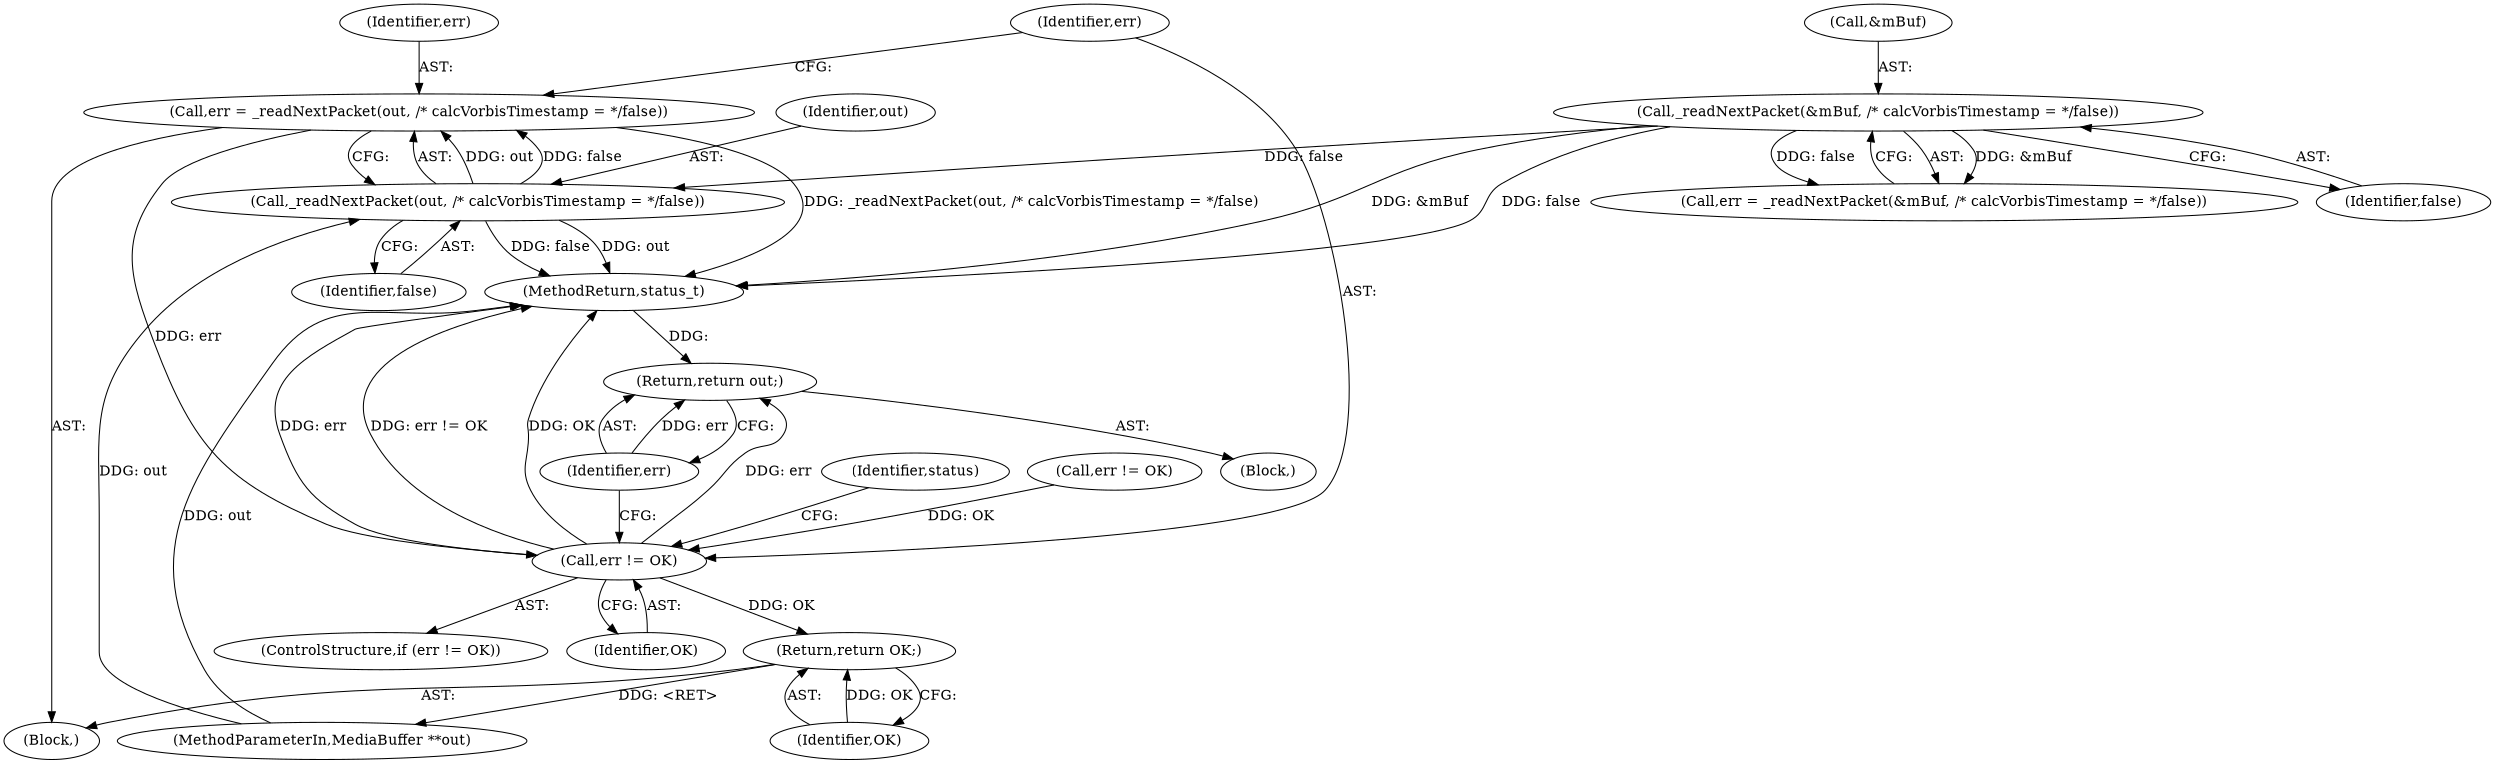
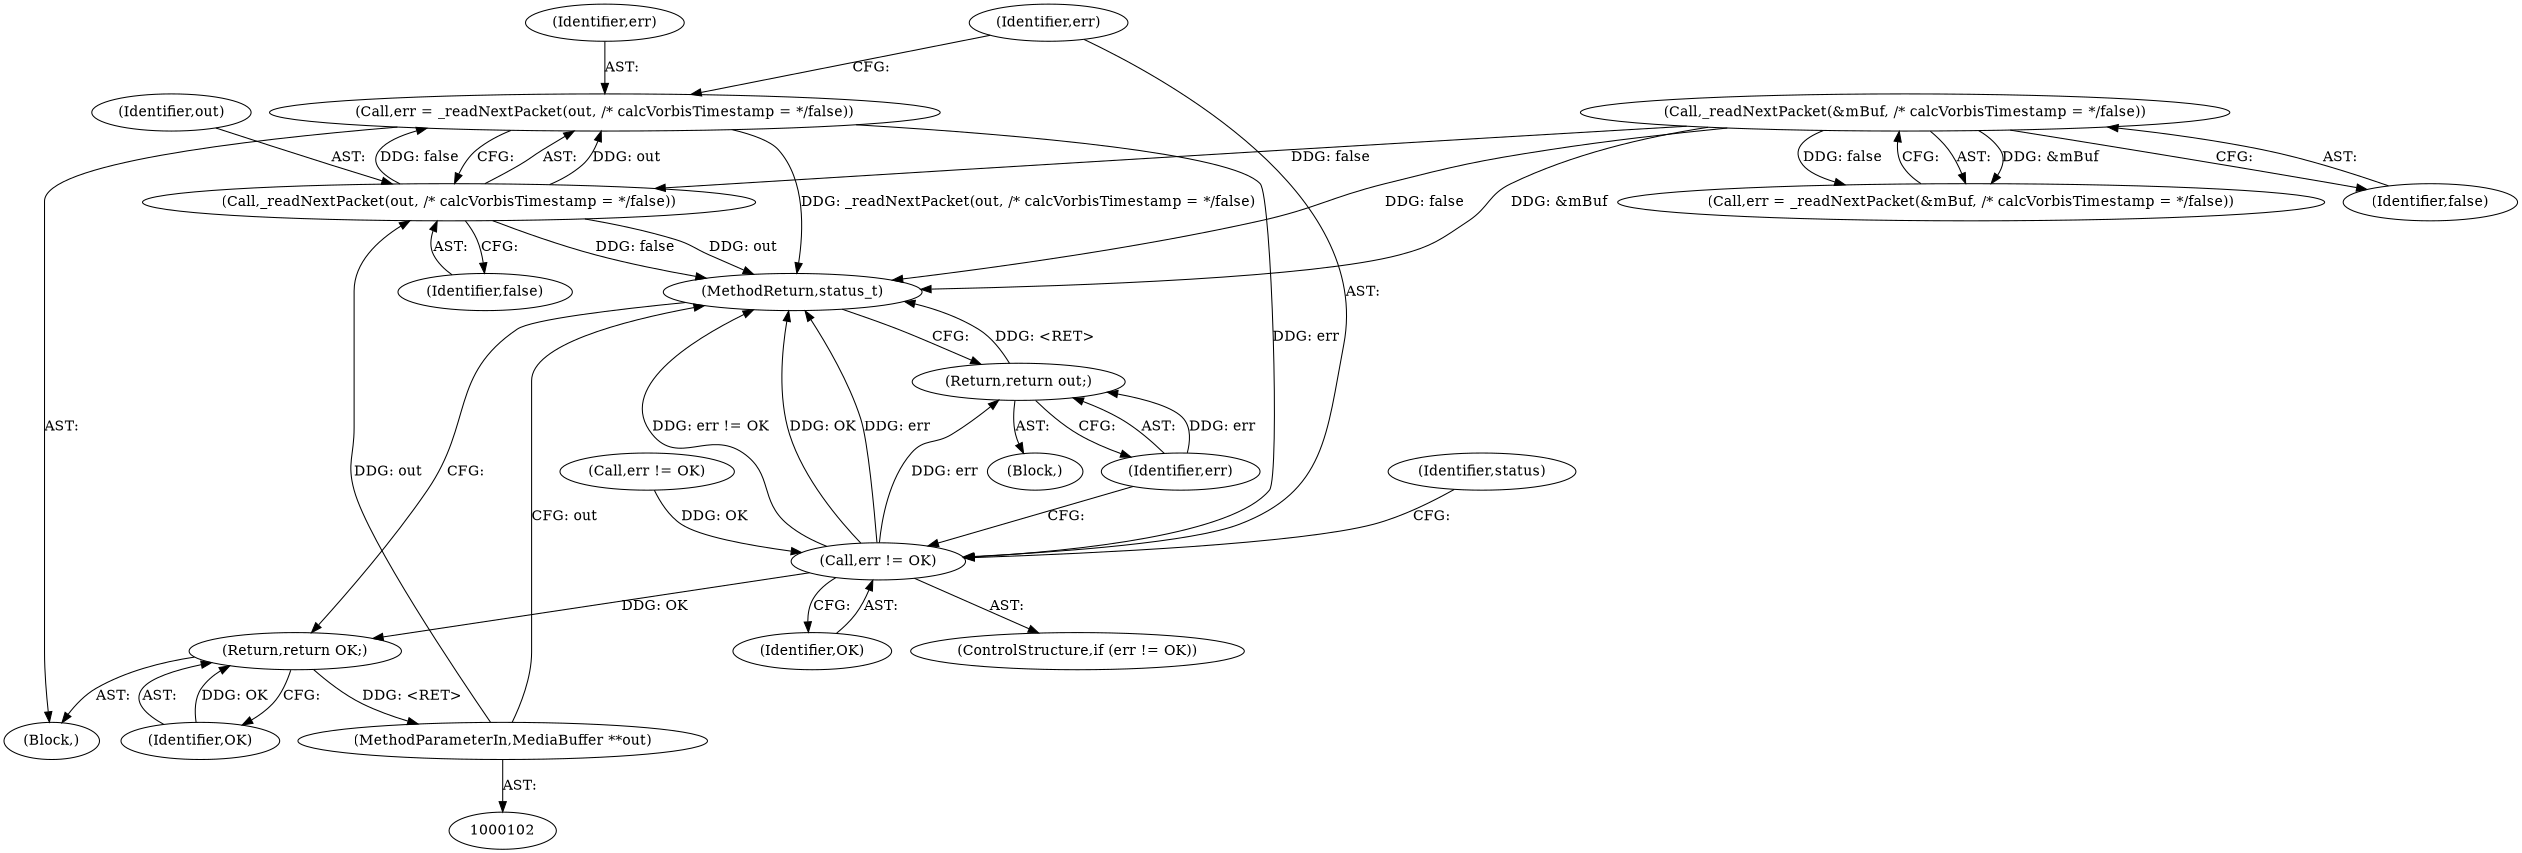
node "(Call,&mBuf)": removed
edge "(Return,return out;)" -> "(MethodReturn,status_t)": added, label "DDG: <RET>"
edge "(MethodReturn,status_t)" -> "(Return,return out;)": label "DDG: " -> "CFG: "
edge "(MethodReturn,status_t)" -> "(Return,return OK;)": added, label "CFG:"
edge "(MethodParameterIn,MediaBuffer **out)" -> "(MethodReturn,status_t)": label "DDG: out" -> "CFG: out"
node "1000102": added
